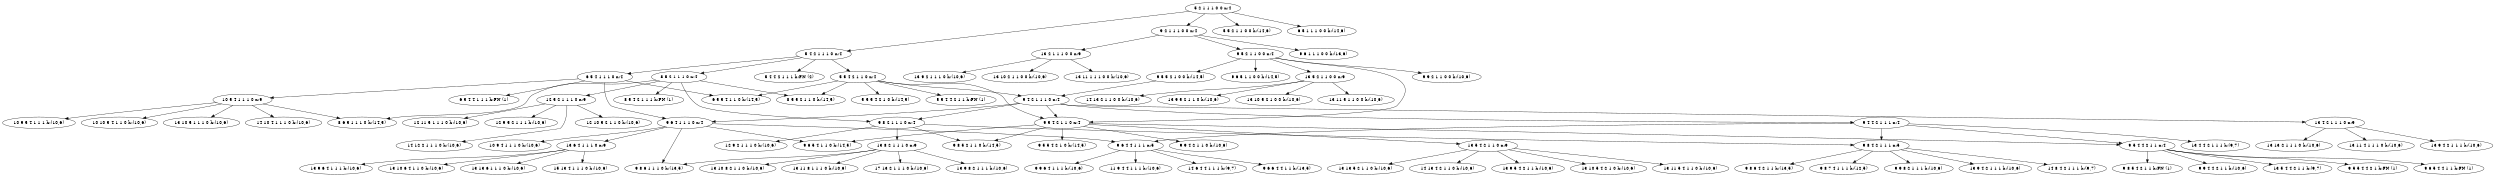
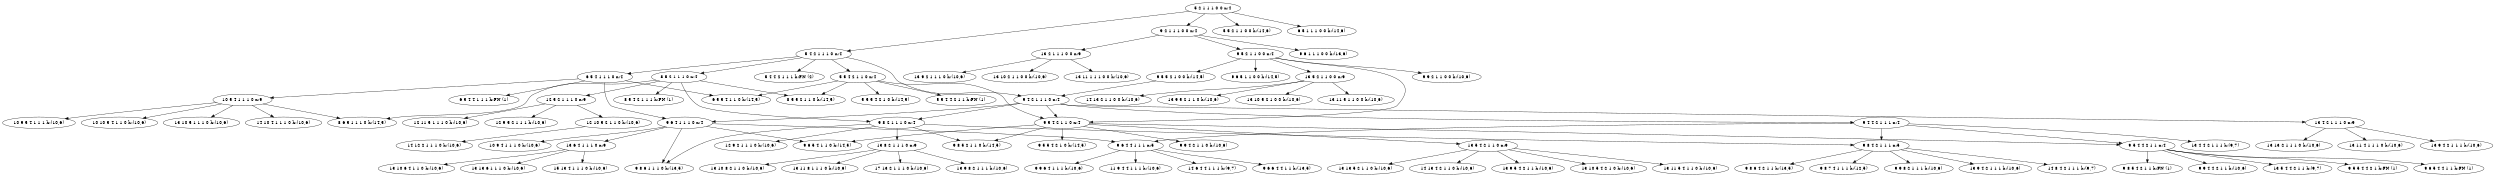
edge "5 5 4 2 1 1 0 n:4" -> "9 4 2 1 1 1 0 n:4": now "5 4 2 1 1 1 0 n:4" -> "9 4 2 1 1 1 0 n:4"
edge "12 5 2 1 1 1 0 n:9" -> "14 12 2 1 1 1 0 h:(10,6)": now "12 10 5 2 1 1 0 h:(10,6)" -> "14 12 2 1 1 1 0 h:(10,6)"
edge "13 8 2 1 1 1 0 n:9" -> "9 8 6 1 1 1 0 h:(13,5)": now "9 8 2 1 1 1 0 n:4" -> "9 8 6 1 1 1 0 h:(13,5)"
node "13 9 6 4 1 1 1 h:(10,6)": removed
